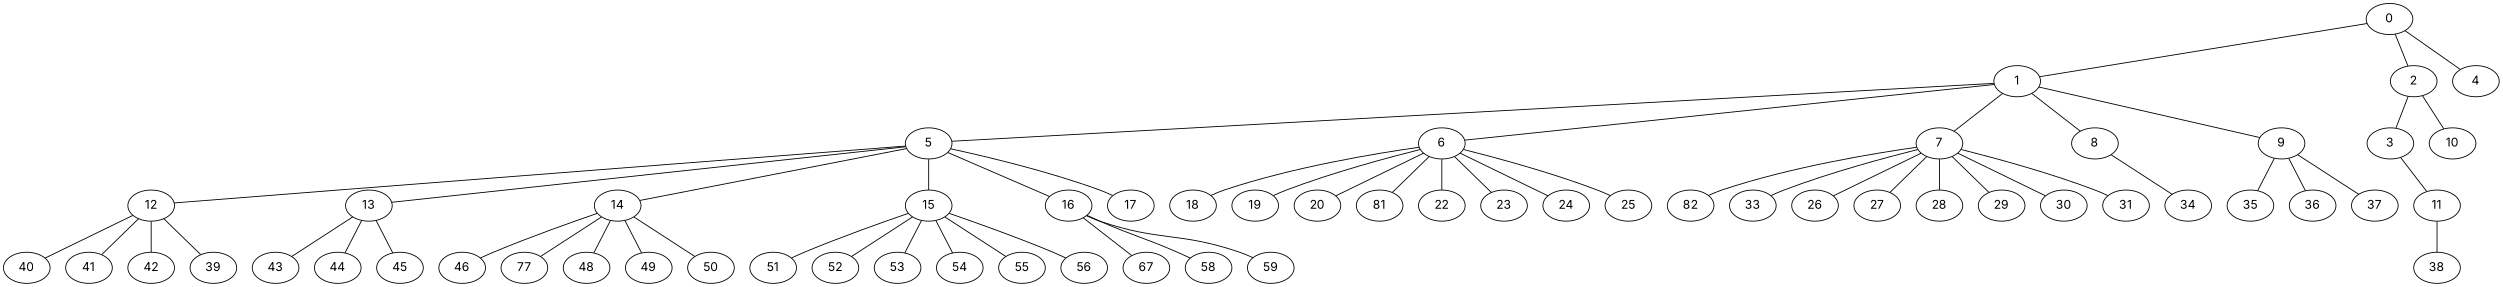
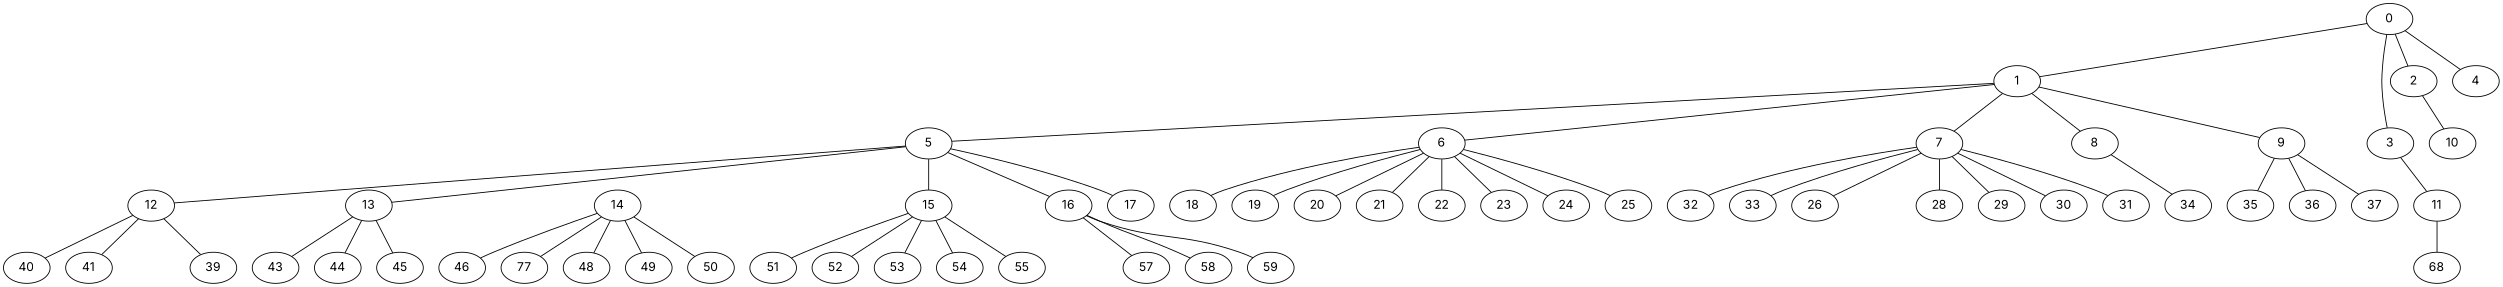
edge "2" -- "3": now "0" -- "3"
edge "5" -- "14": removed
node "81": label "81" -> "21"
node "82": label "82" -> "32"
node "27": removed
node "42": removed
node "56": removed
node "67": label "67" -> "57"
node "38": label "38" -> "68"
